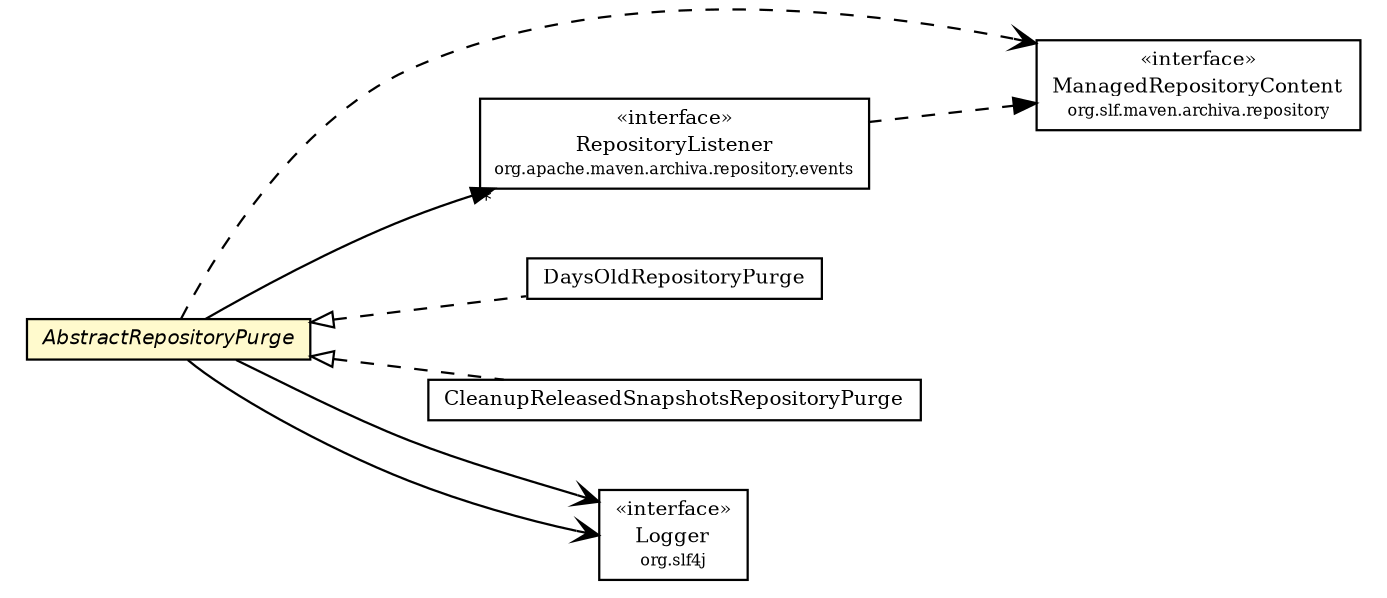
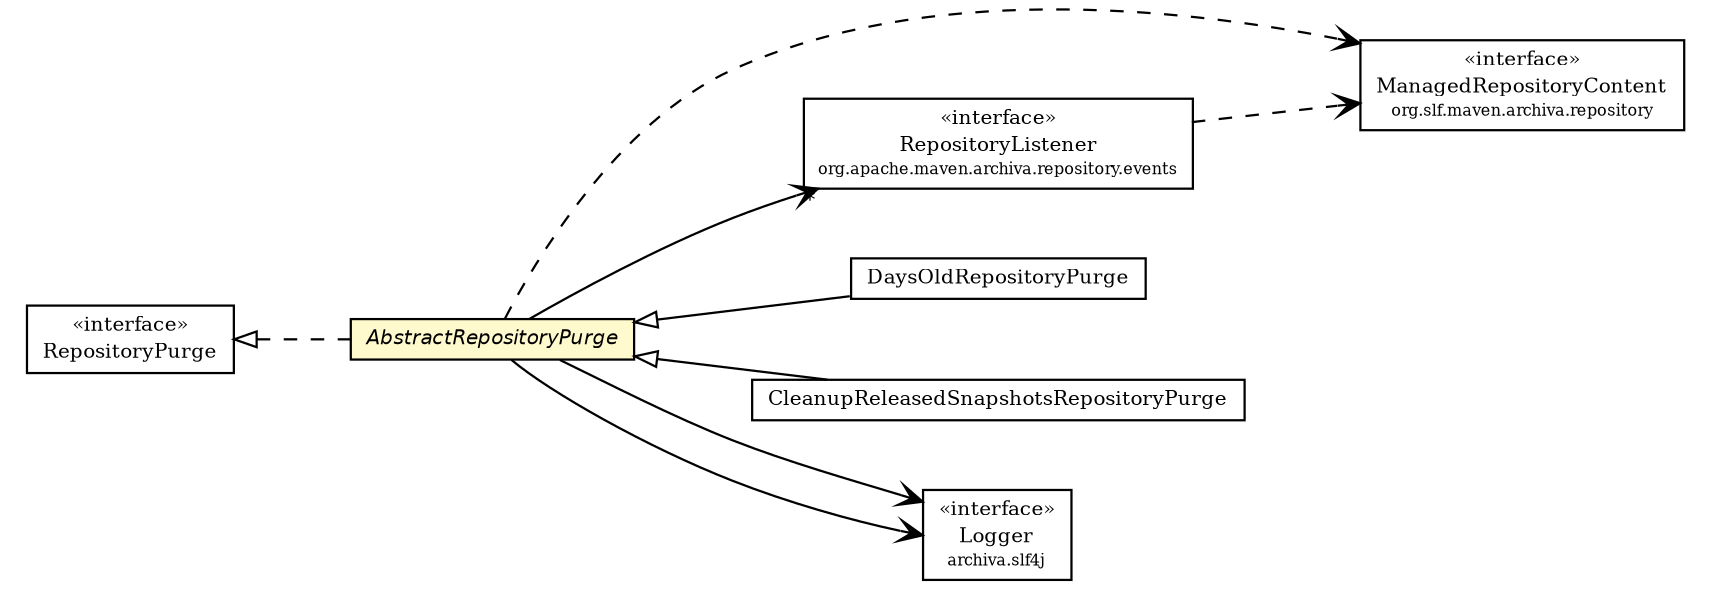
edge "RepositoryListener" -> "ManagedRepositoryContent": arrowhead normal -> open
edge "AbstractRepositoryPurge" -> "RepositoryListener": arrowhead normal -> open
edge "DaysOldRepositoryPurge" -> "AbstractRepositoryPurge": style dashed -> solid
node "RepositoryPurge": added
edge "CleanupReleasedSnapshotsRepositoryPurge" -> "AbstractRepositoryPurge": style dashed -> solid
node "Logger": text "org.slf4j" -> "archiva.slf4j"
